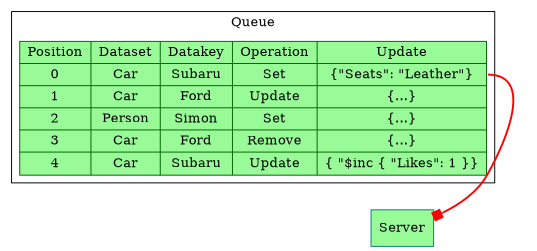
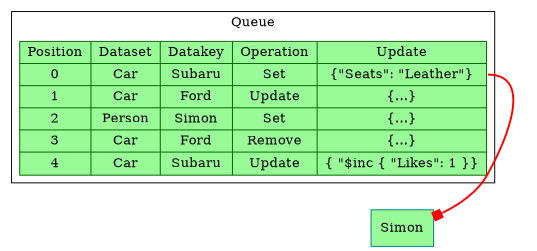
node "Server": label "Server" -> "Simon"
